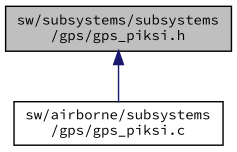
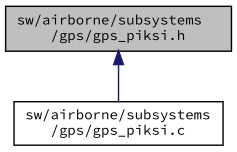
node "sw/subsystems/subsystems /gps/gps_piksi.h": label "sw/subsystems/subsystems /gps/gps_piksi.h" -> "sw/airborne/subsystems /gps/gps_piksi.h"
